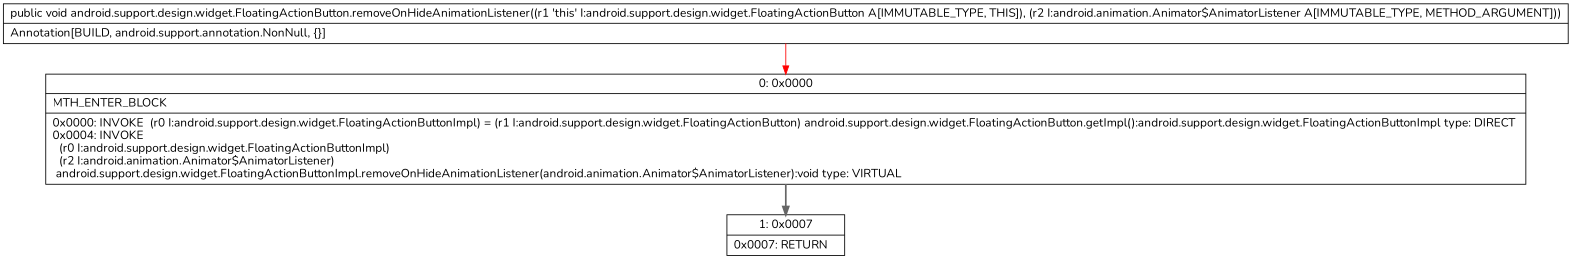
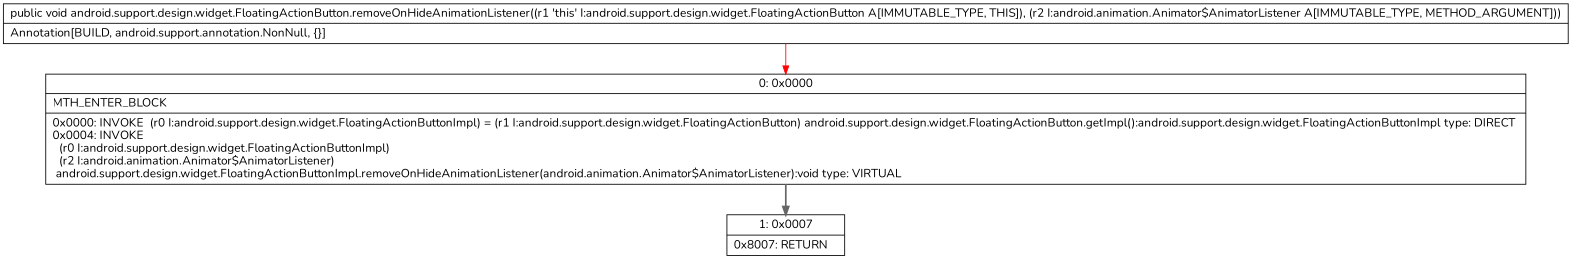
node "1: 0x0007": text "0x0007: RETURN" -> "0x8007: RETURN"
